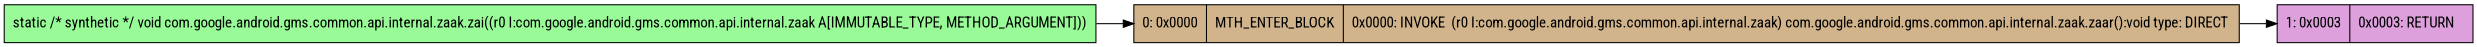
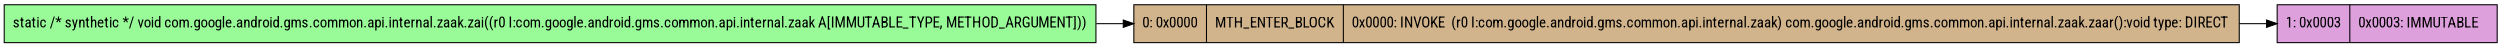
node "1: 0x0003": text "0x0003: RETURN" -> "0x0003: IMMUTABLE"
